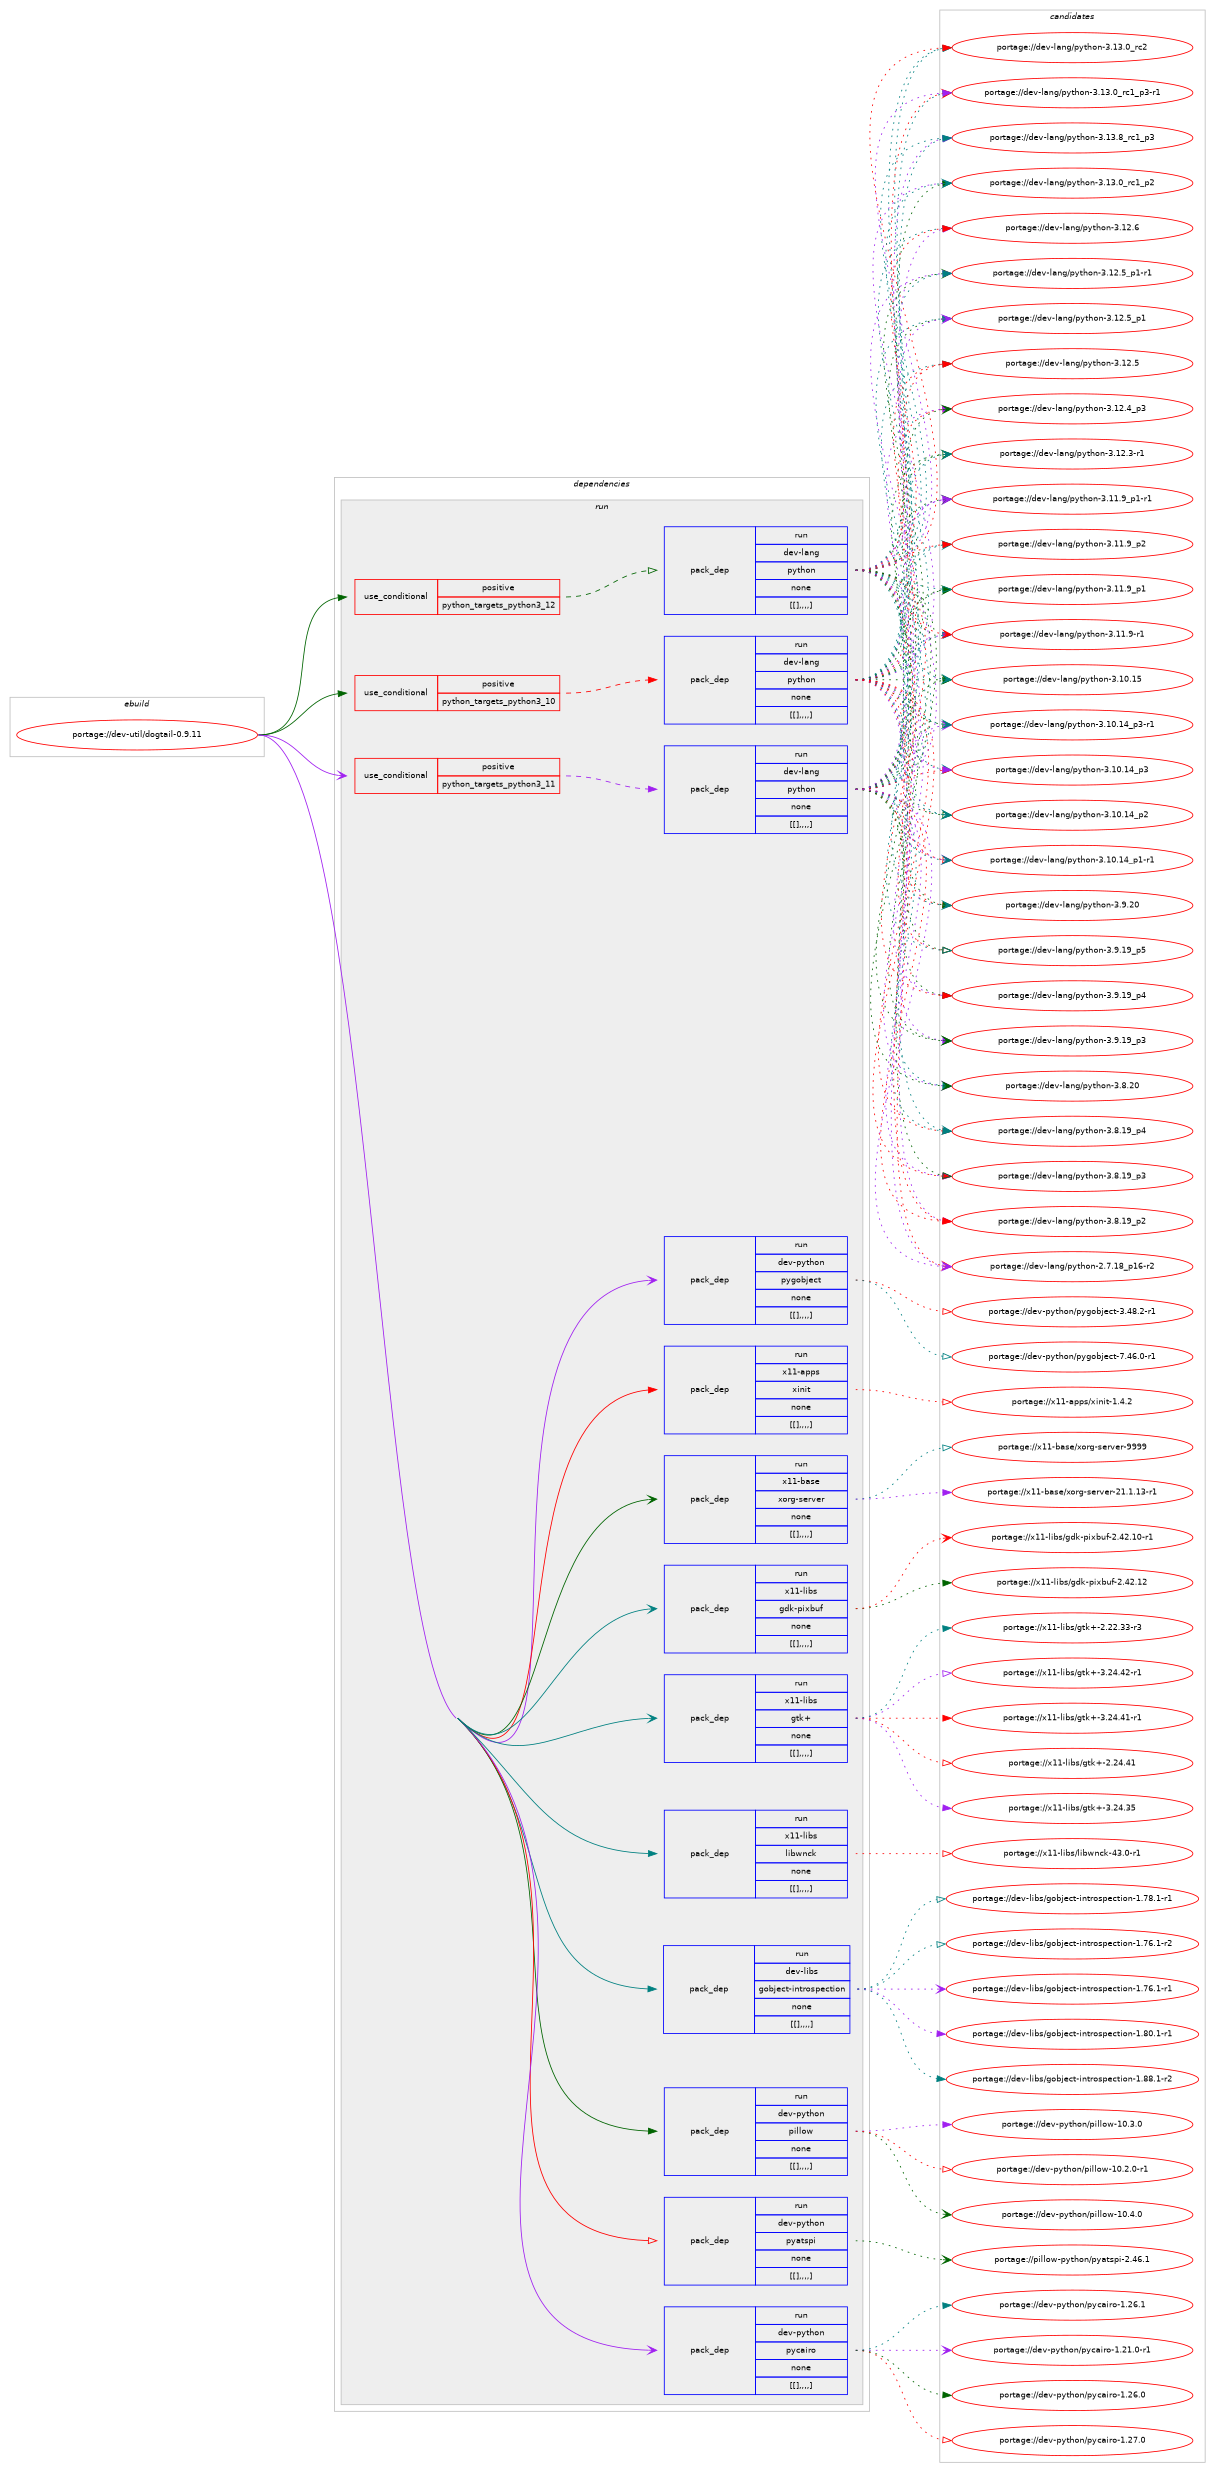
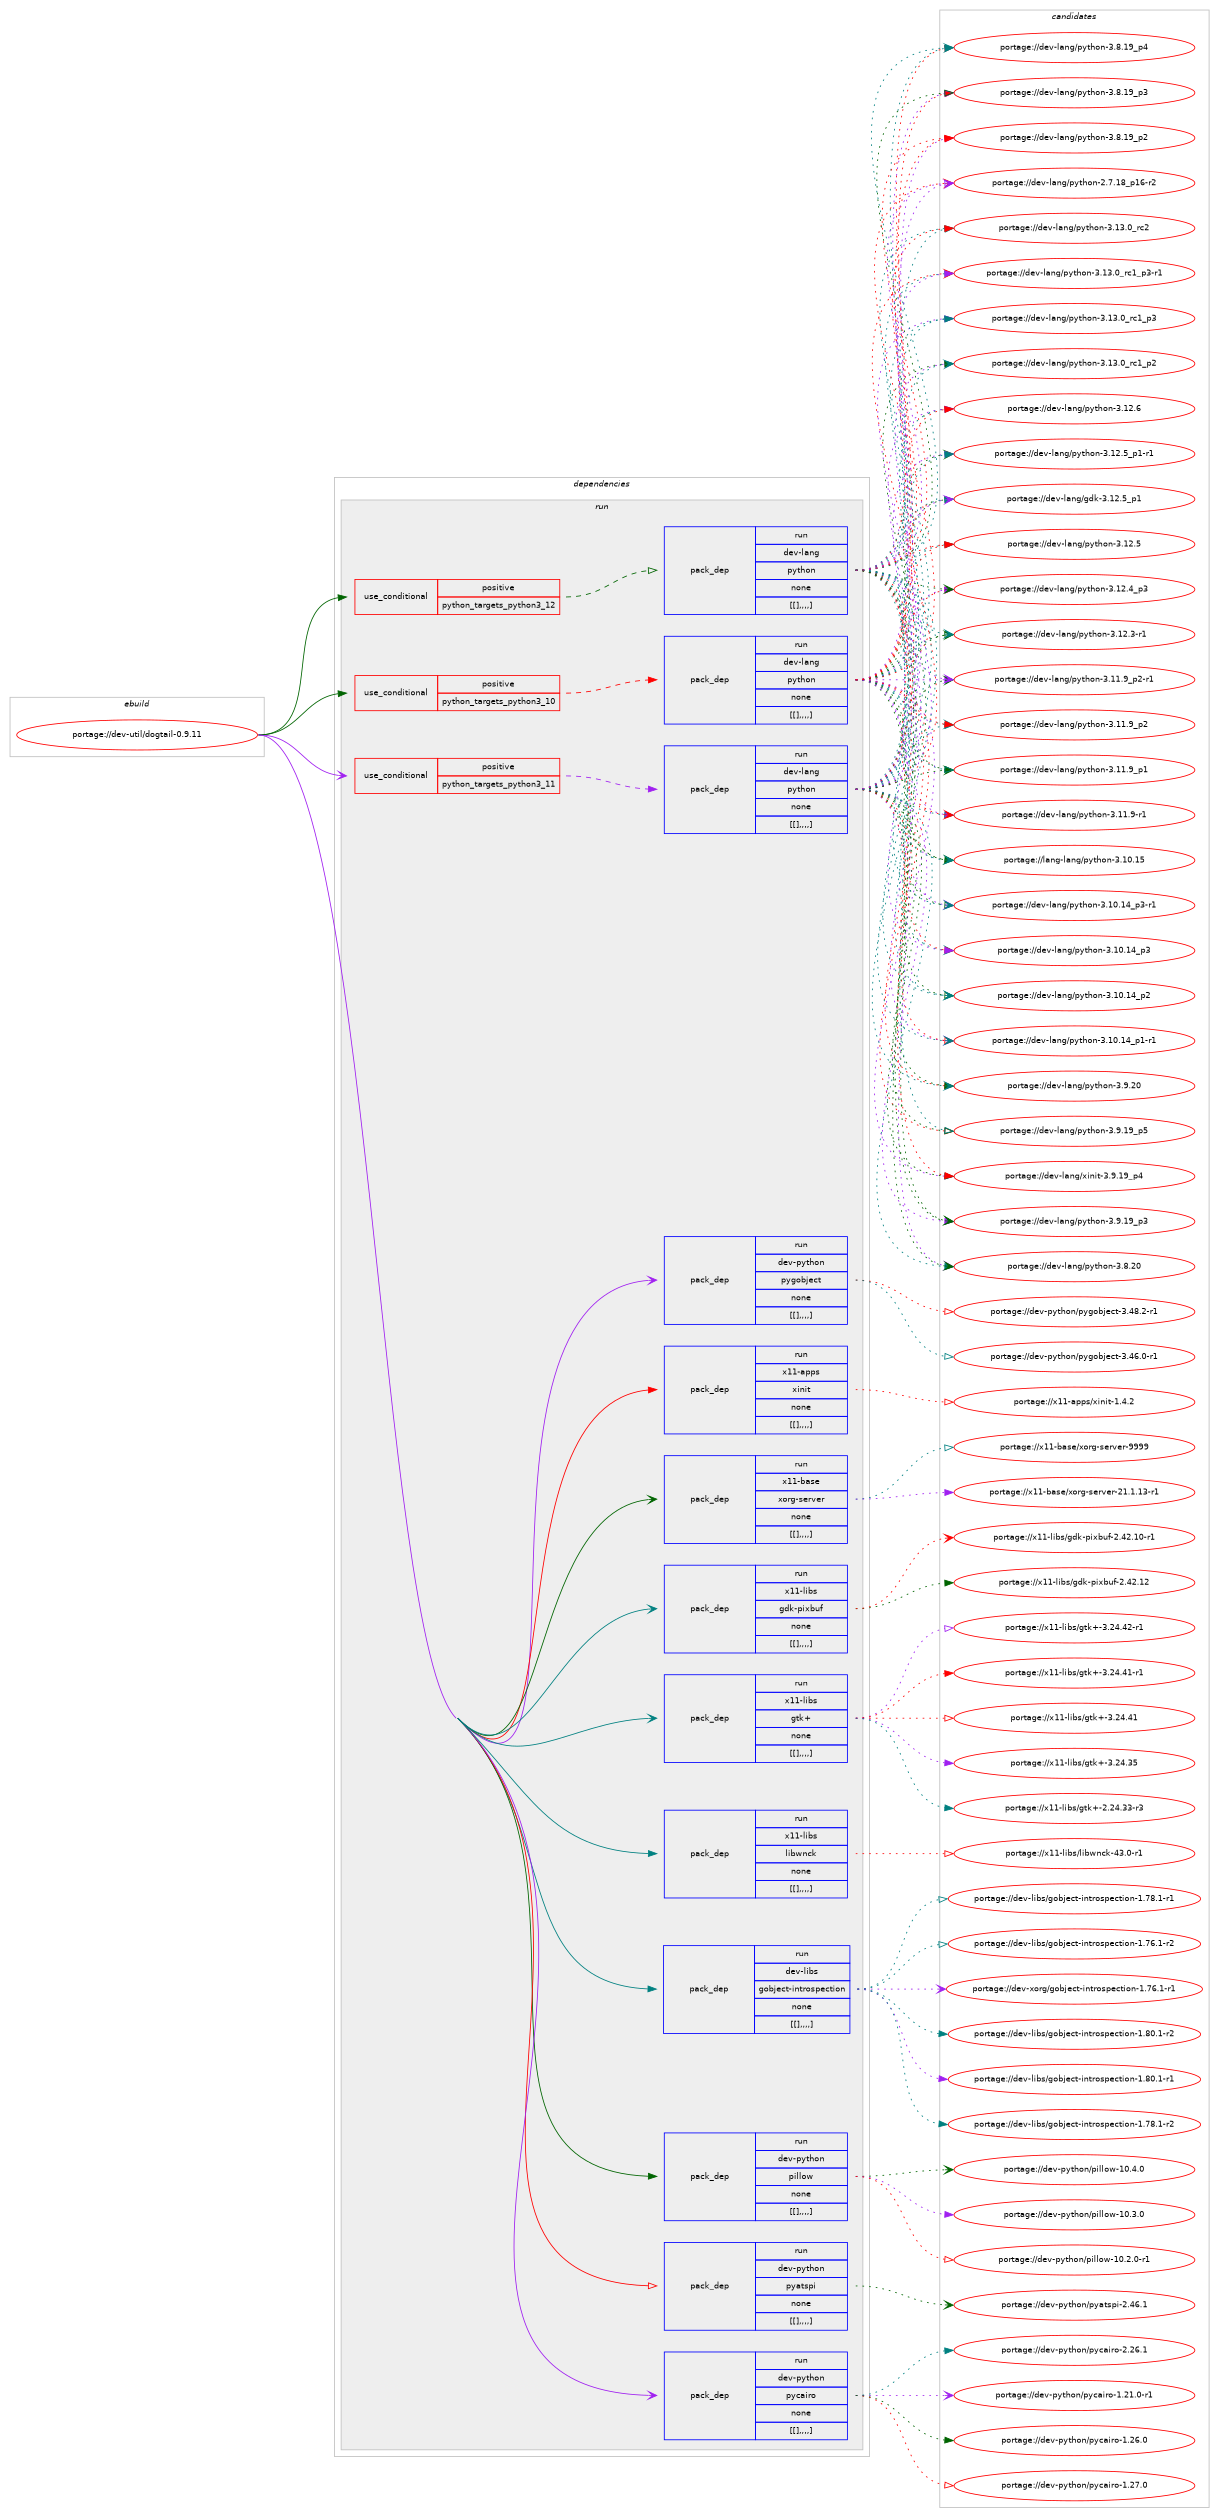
node "portage://dev-lang/python-3.13.8_rc1_p3": label "portage://dev-lang/python-3.13.8_rc1_p3" -> "portage://dev-lang/python-3.13.0_rc1_p3"
node "portage://dev-lang/python-3.12.5_p1": label "portage://dev-lang/python-3.12.5_p1" -> "portage://dev-lang/gdk-3.12.5_p1"
node "portage://dev-lang/python-3.11.9_p1-r1": label "portage://dev-lang/python-3.11.9_p1-r1" -> "portage://dev-lang/python-3.11.9_p2-r1"
node "portage://dev-lang/python-3.10.15": label "portage://dev-lang/python-3.10.15" -> "portage://lang-lang/python-3.10.15"
node "portage://dev-lang/python-3.9.19_p4": label "portage://dev-lang/python-3.9.19_p4" -> "portage://dev-lang/xinit-3.9.19_p4"
node "portage://dev-python/pygobject-7.46.0-r1": label "portage://dev-python/pygobject-7.46.0-r1" -> "portage://dev-python/pygobject-3.46.0-r1"
node "portage://x11-libs/gtk+-2.22.33-r3": label "portage://x11-libs/gtk+-2.22.33-r3" -> "portage://x11-libs/gtk+-2.24.33-r3"
node "portage://x11-libs/gtk+-2.24.41": label "portage://x11-libs/gtk+-2.24.41" -> "portage://x11-libs/gtk+-3.24.41"
node "portage://dev-libs/gobject-introspection-1.76.1-r1": label "portage://dev-libs/gobject-introspection-1.76.1-r1" -> "portage://dev-xorg/gobject-introspection-1.76.1-r1"
node "portage://dev-libs/gobject-introspection-1.80.1-r2": added
node "portage://dev-libs/gobject-introspection-1.88.1-r2": label "portage://dev-libs/gobject-introspection-1.88.1-r2" -> "portage://dev-libs/gobject-introspection-1.78.1-r2"
node "portage://pillow-python/pyatspi-2.46.1": label "portage://pillow-python/pyatspi-2.46.1" -> "portage://dev-python/pyatspi-2.46.1"
node "portage://dev-python/pycairo-1.26.1": label "portage://dev-python/pycairo-1.26.1" -> "portage://dev-python/pycairo-2.26.1"
